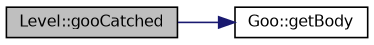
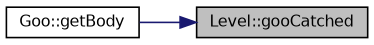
edge "Level::gooCatched" -> "Goo::getBody": reversed
